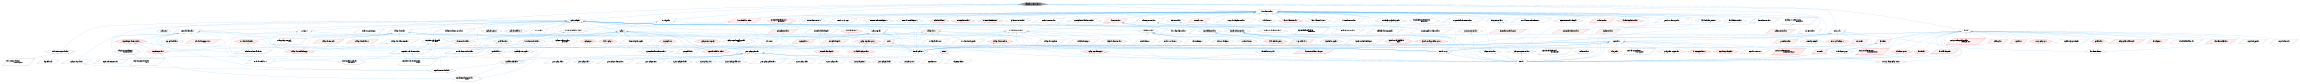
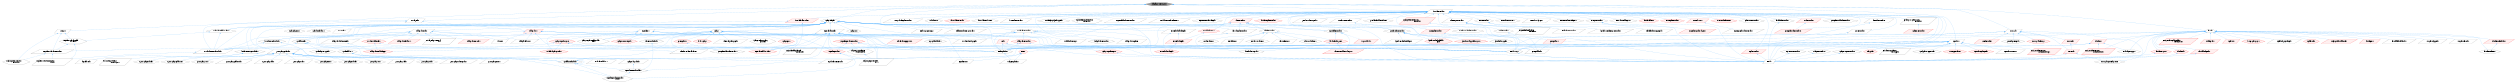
node "LandscapeHeightfieldCollision Component.h": shape hexagon -> parallelogram
node "PreviewGeometryActor.cpp": label "PreviewGeometryActor.cpp" -> "AsyncRegisterLevelContext.cpp"
node "MaterialInstance.h": label "MaterialInstance.h" -> "FractureTool.h"
node "PathedPhysicsDebugDrawComponent.h": added
